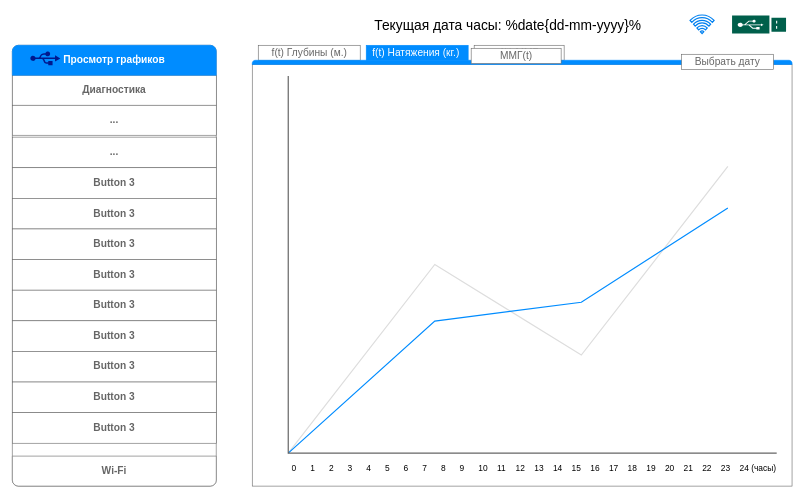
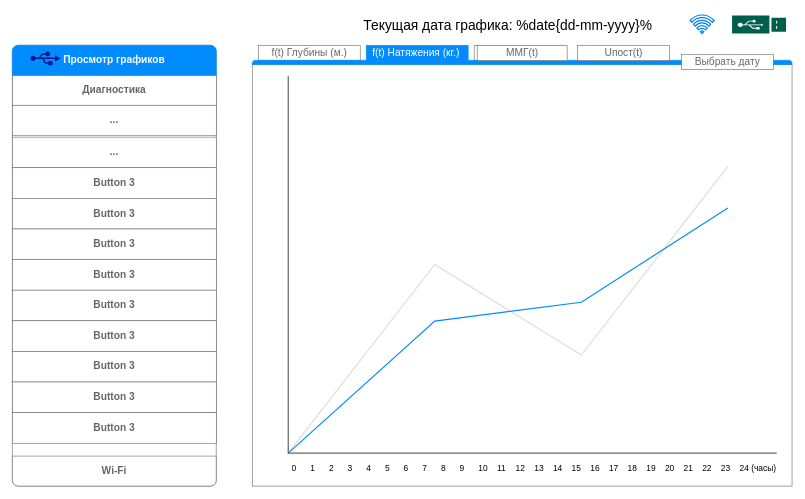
node "Текущая дата часы: %date{dd-mm-yyyy}%": label "Текущая дата часы: %date{dd-mm-yyyy}%" -> "Текущая дата графика: %date{dd-mm-yyyy}%"
node "Uпост(t)": added
node "ММГ(t)": moved (516, 56) -> (522, 53)
